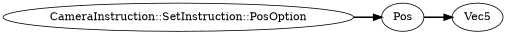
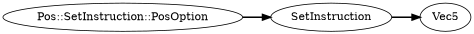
node "CameraInstruction::SetInstruction::PosOption": label "CameraInstruction::SetInstruction::PosOption" -> "Pos::SetInstruction::PosOption"
node "Pos": label "Pos" -> "SetInstruction"
